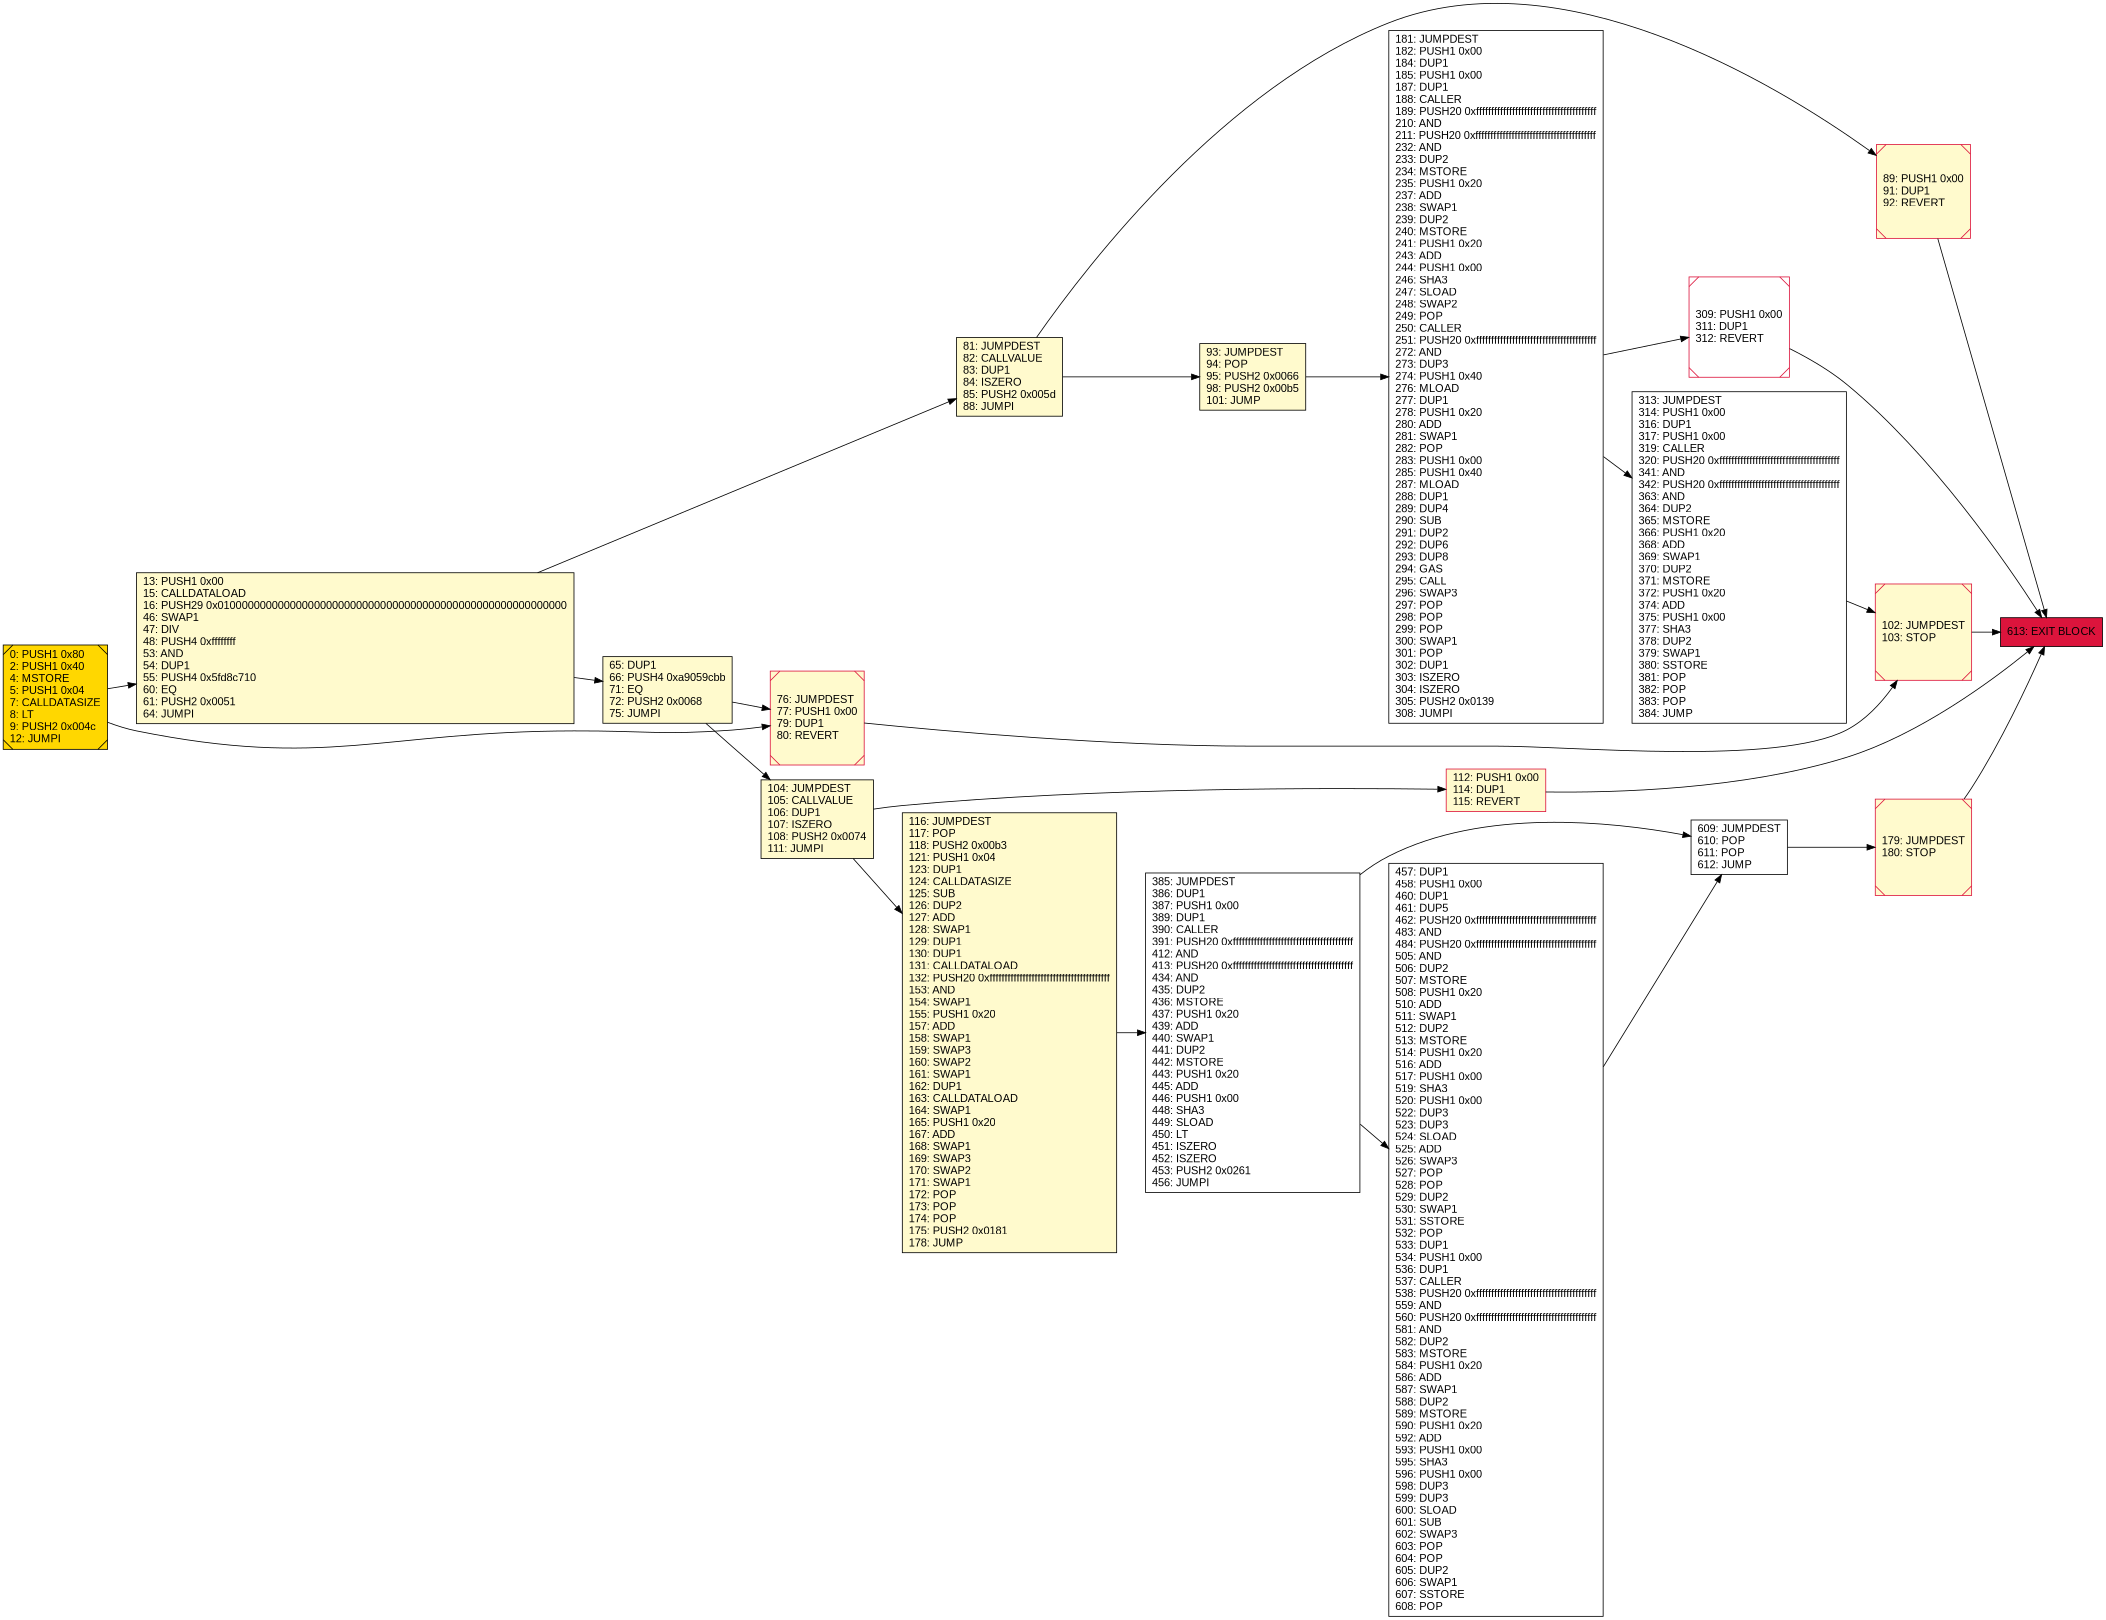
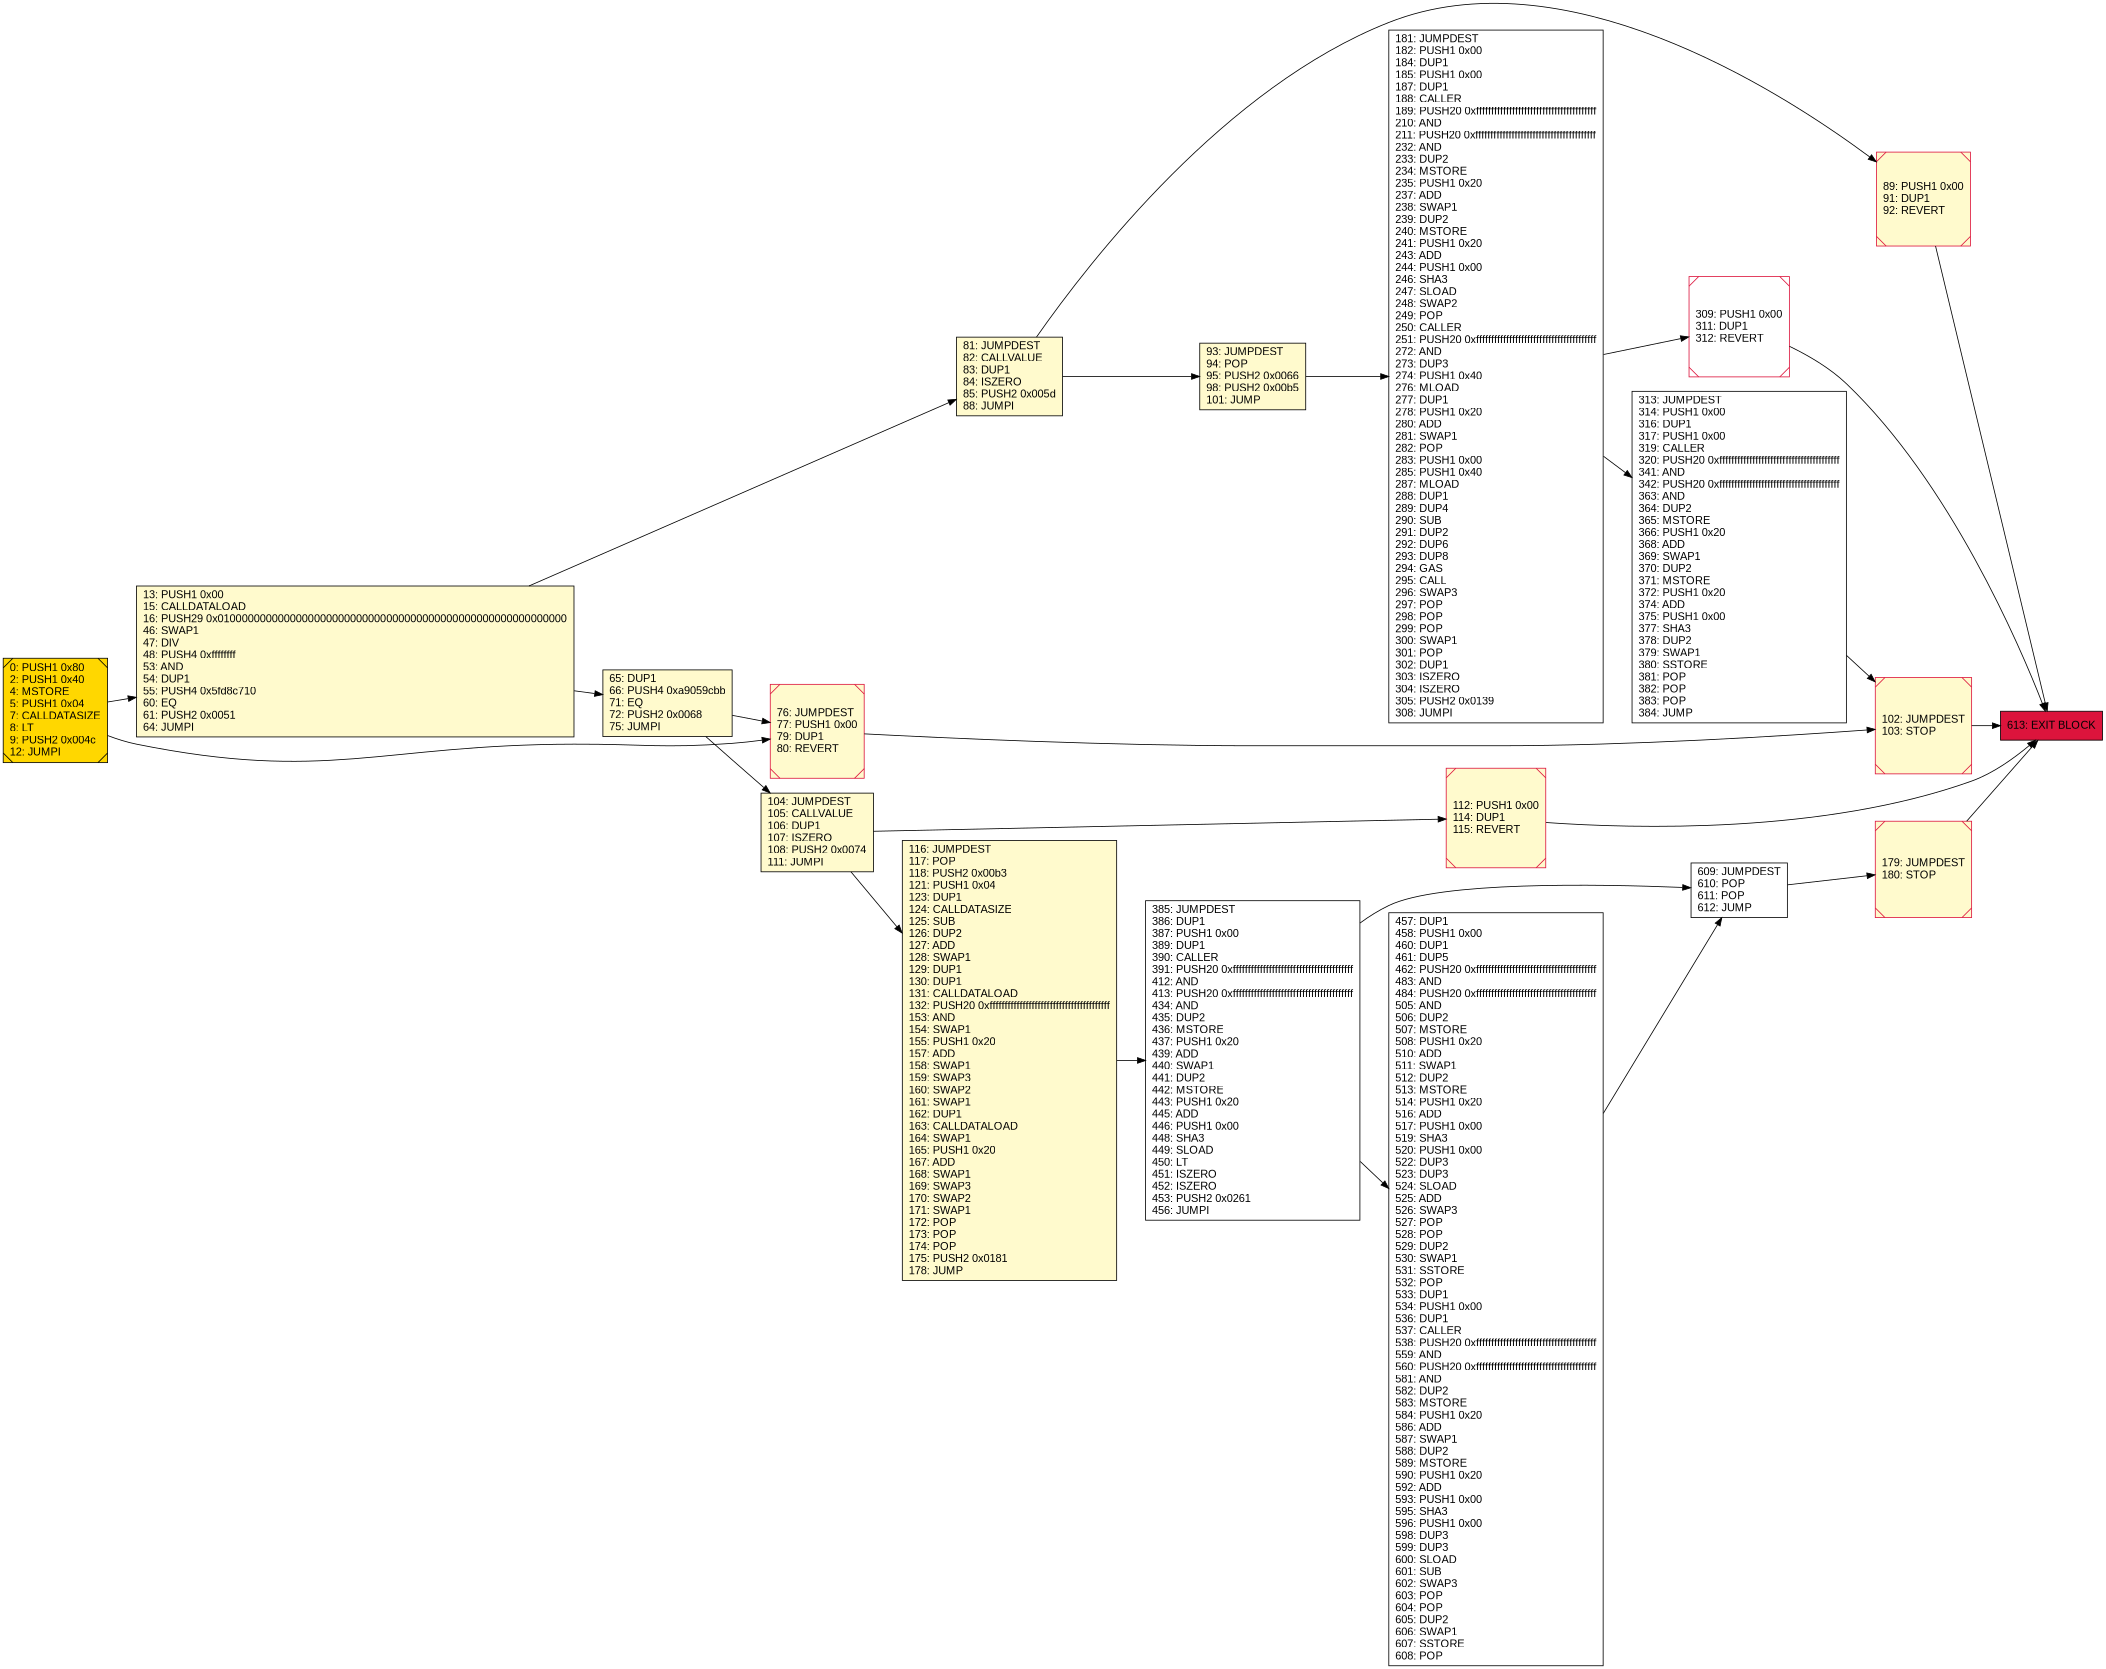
node "112: PUSH1 0x00 114: DUP1 115: REVERT": shape box -> Msquare
